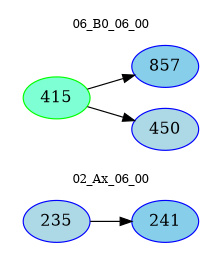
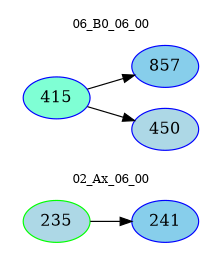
node "415": color green -> blue
node "235": color blue -> green
